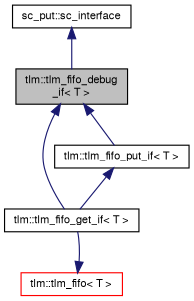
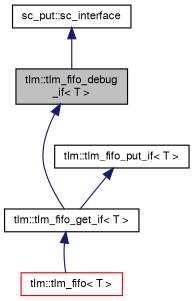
edge "tlm::tlm_fifo_put_if< T >" -> "tlm::tlm_fifo_debug _if< T >": removed
edge "tlm::tlm_fifo_get_if< T >" -> "tlm::tlm_fifo< T >": reversed
